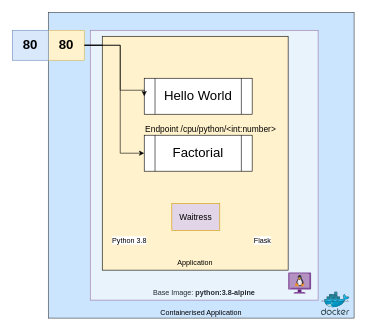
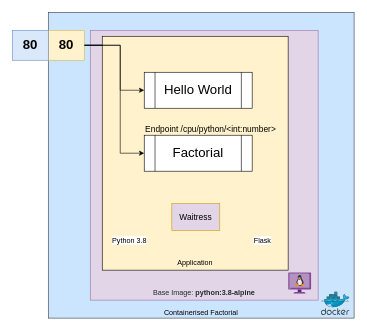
node "Hello World": moved (198, 96) -> (198, 90)
node "Base Image: python:3.8-alpine": fillcolor #e8f3fc -> #e1d5e7
node "Containerised Application": label "Containerised Application" -> "Containerised Factorial"
